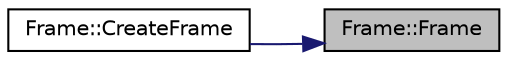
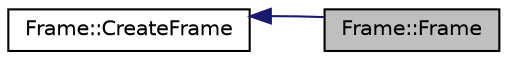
edge "Frame::CreateFrame" -> "Frame::Frame": reversed
